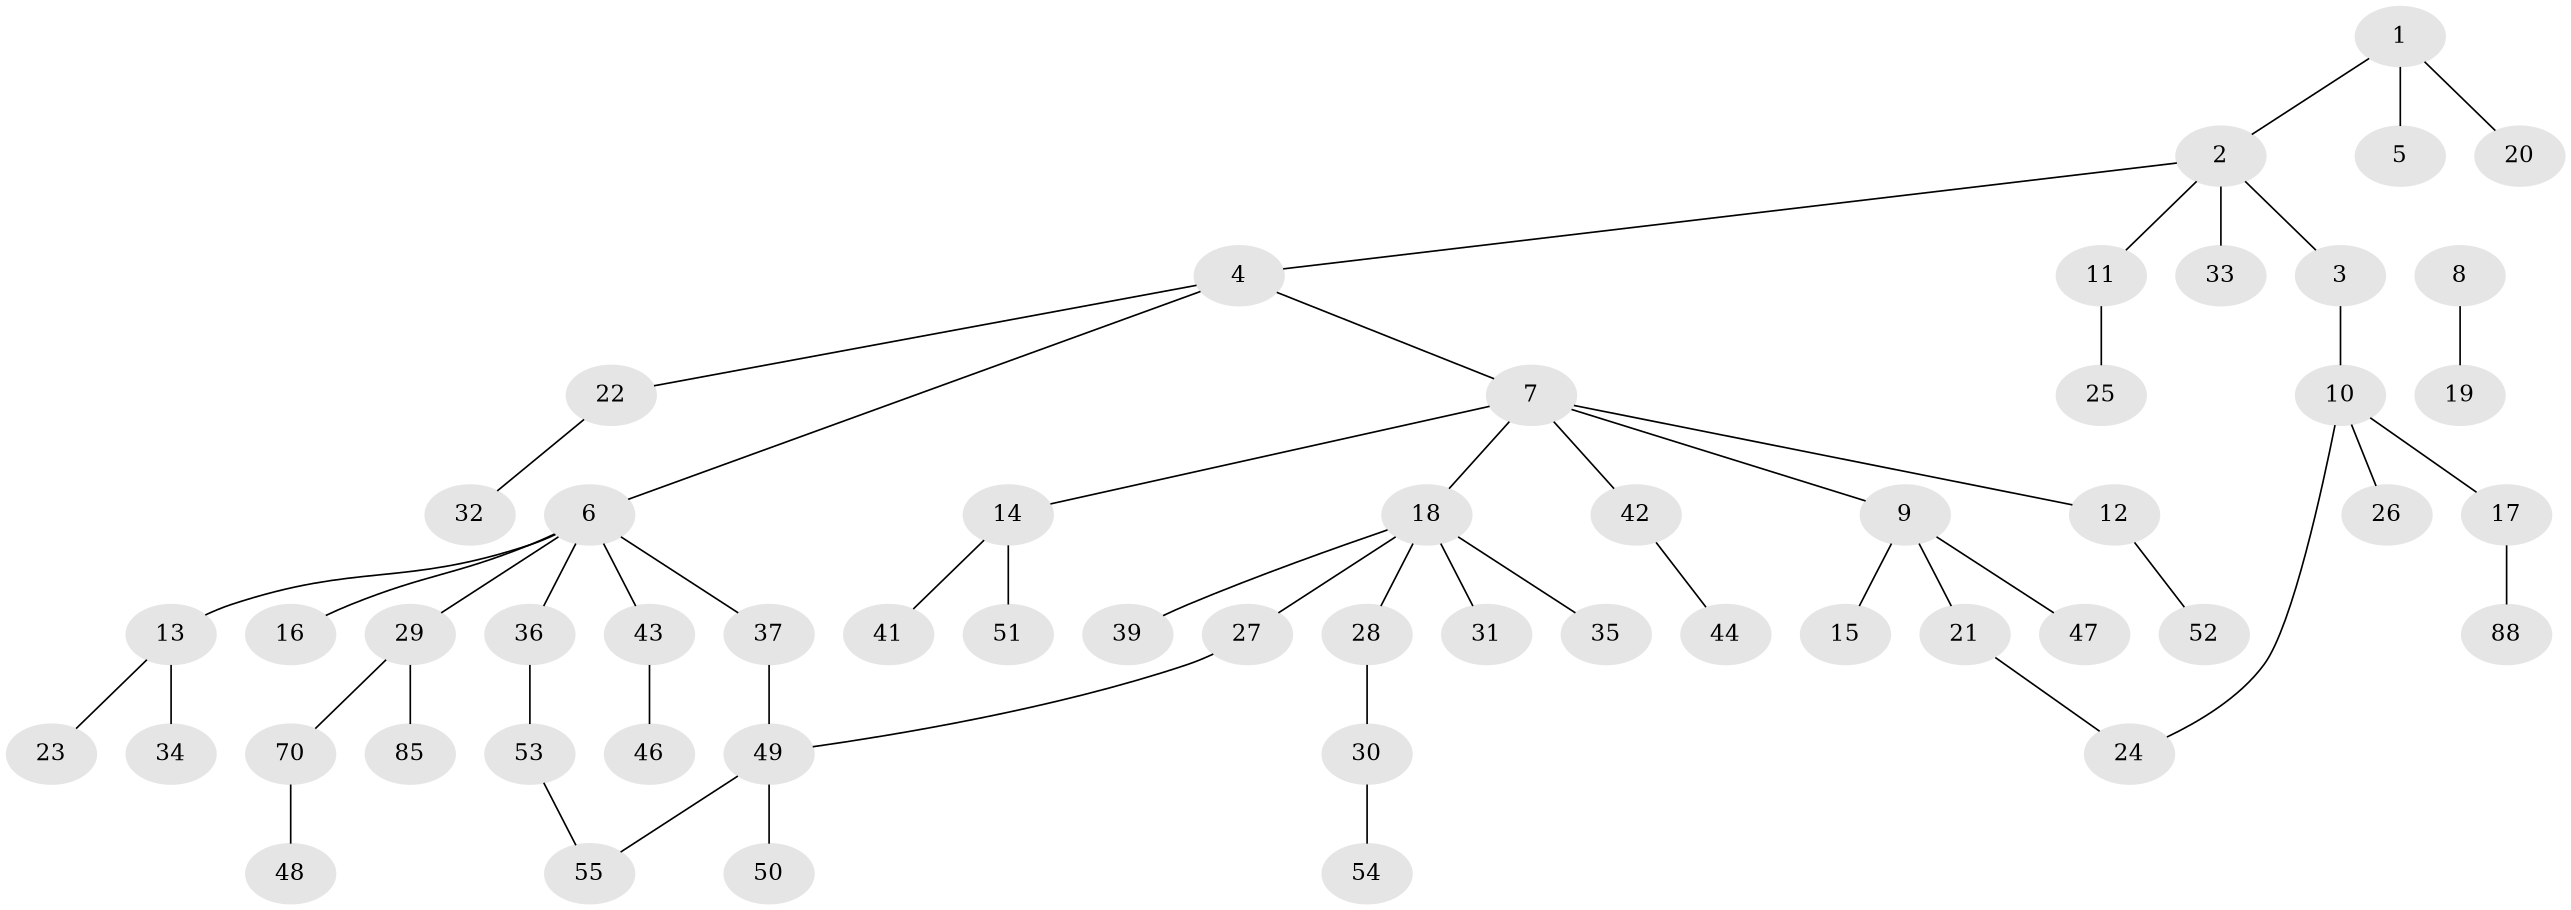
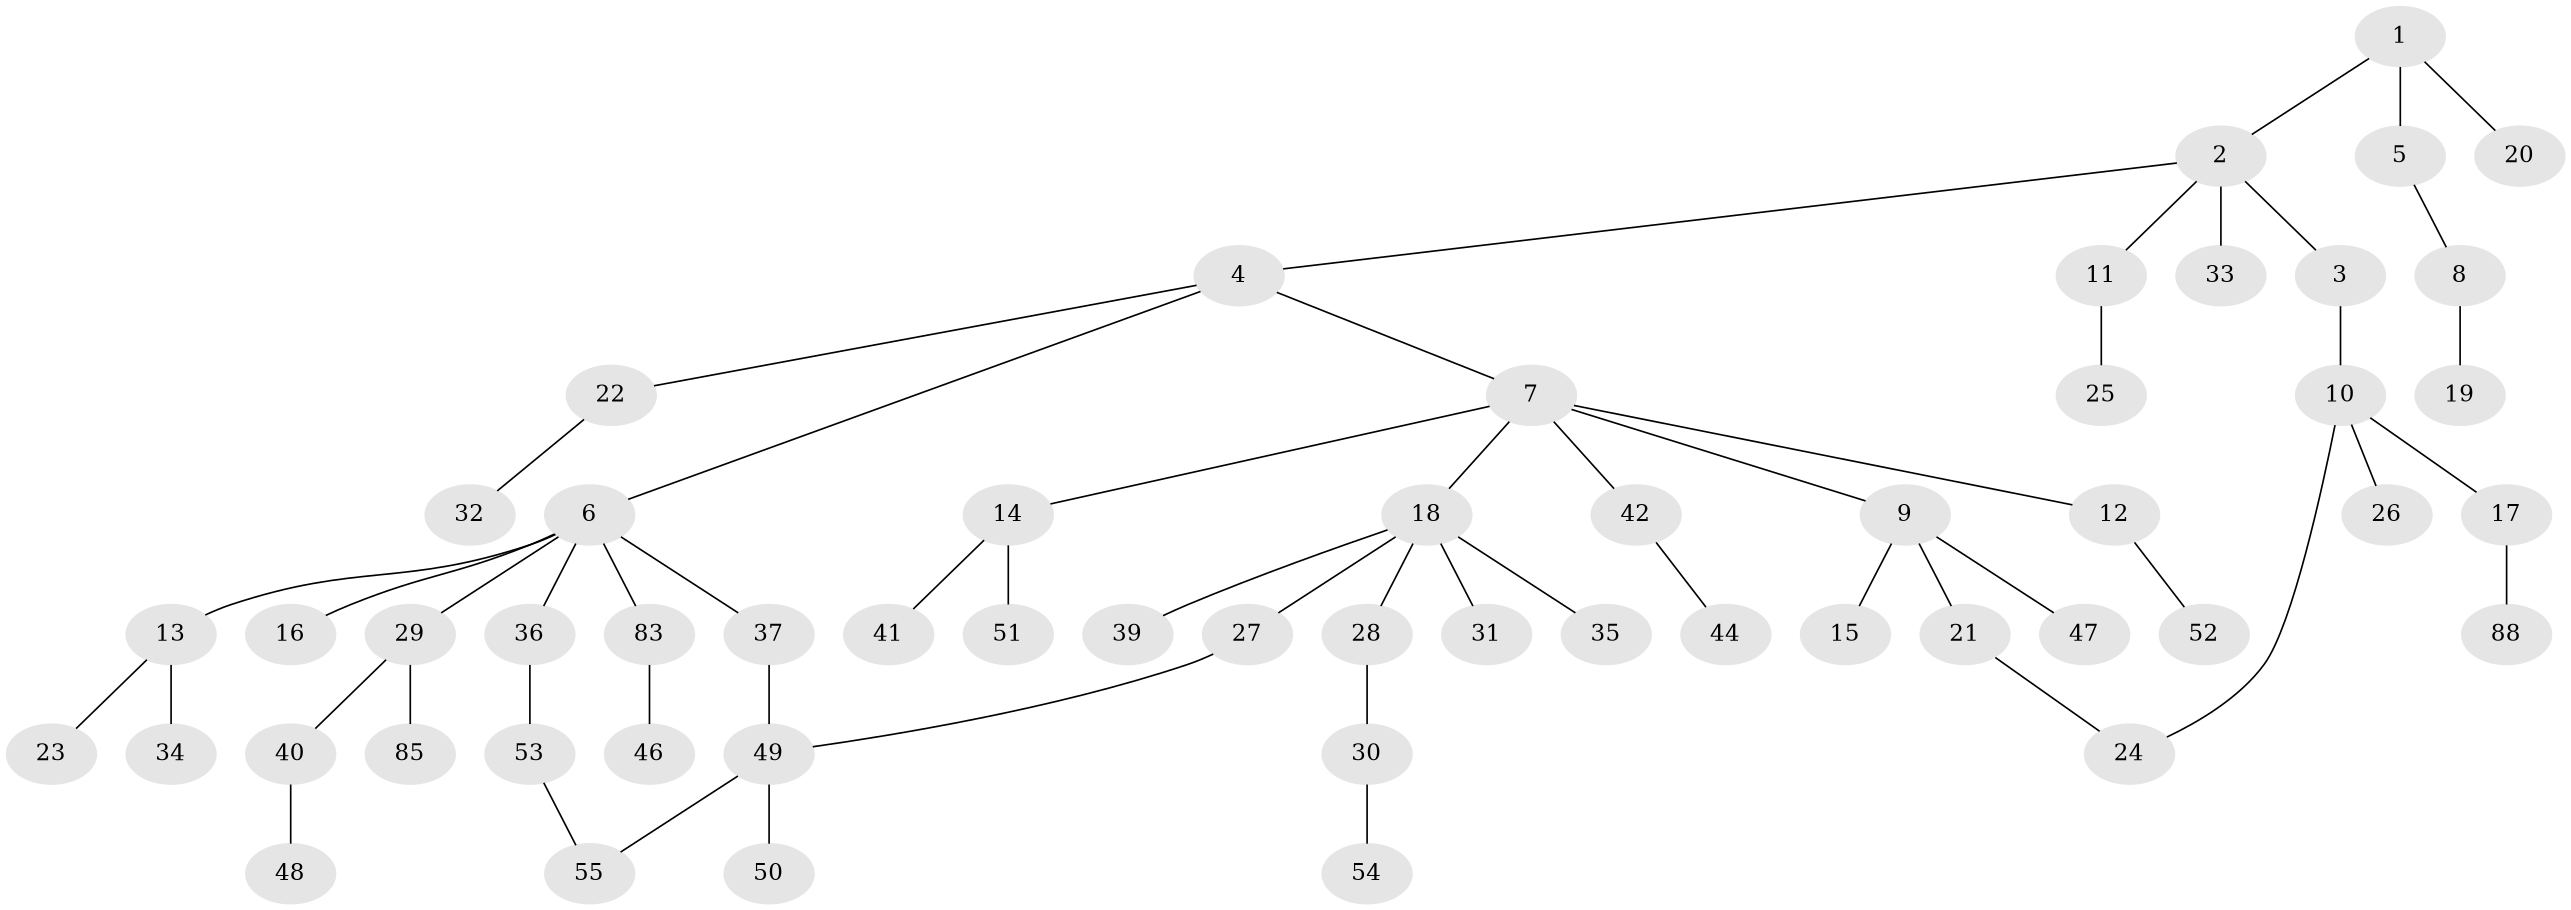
edge "5" -- "8": added
node "43": label "43" -> "83"
node "70": label "70" -> "40"
